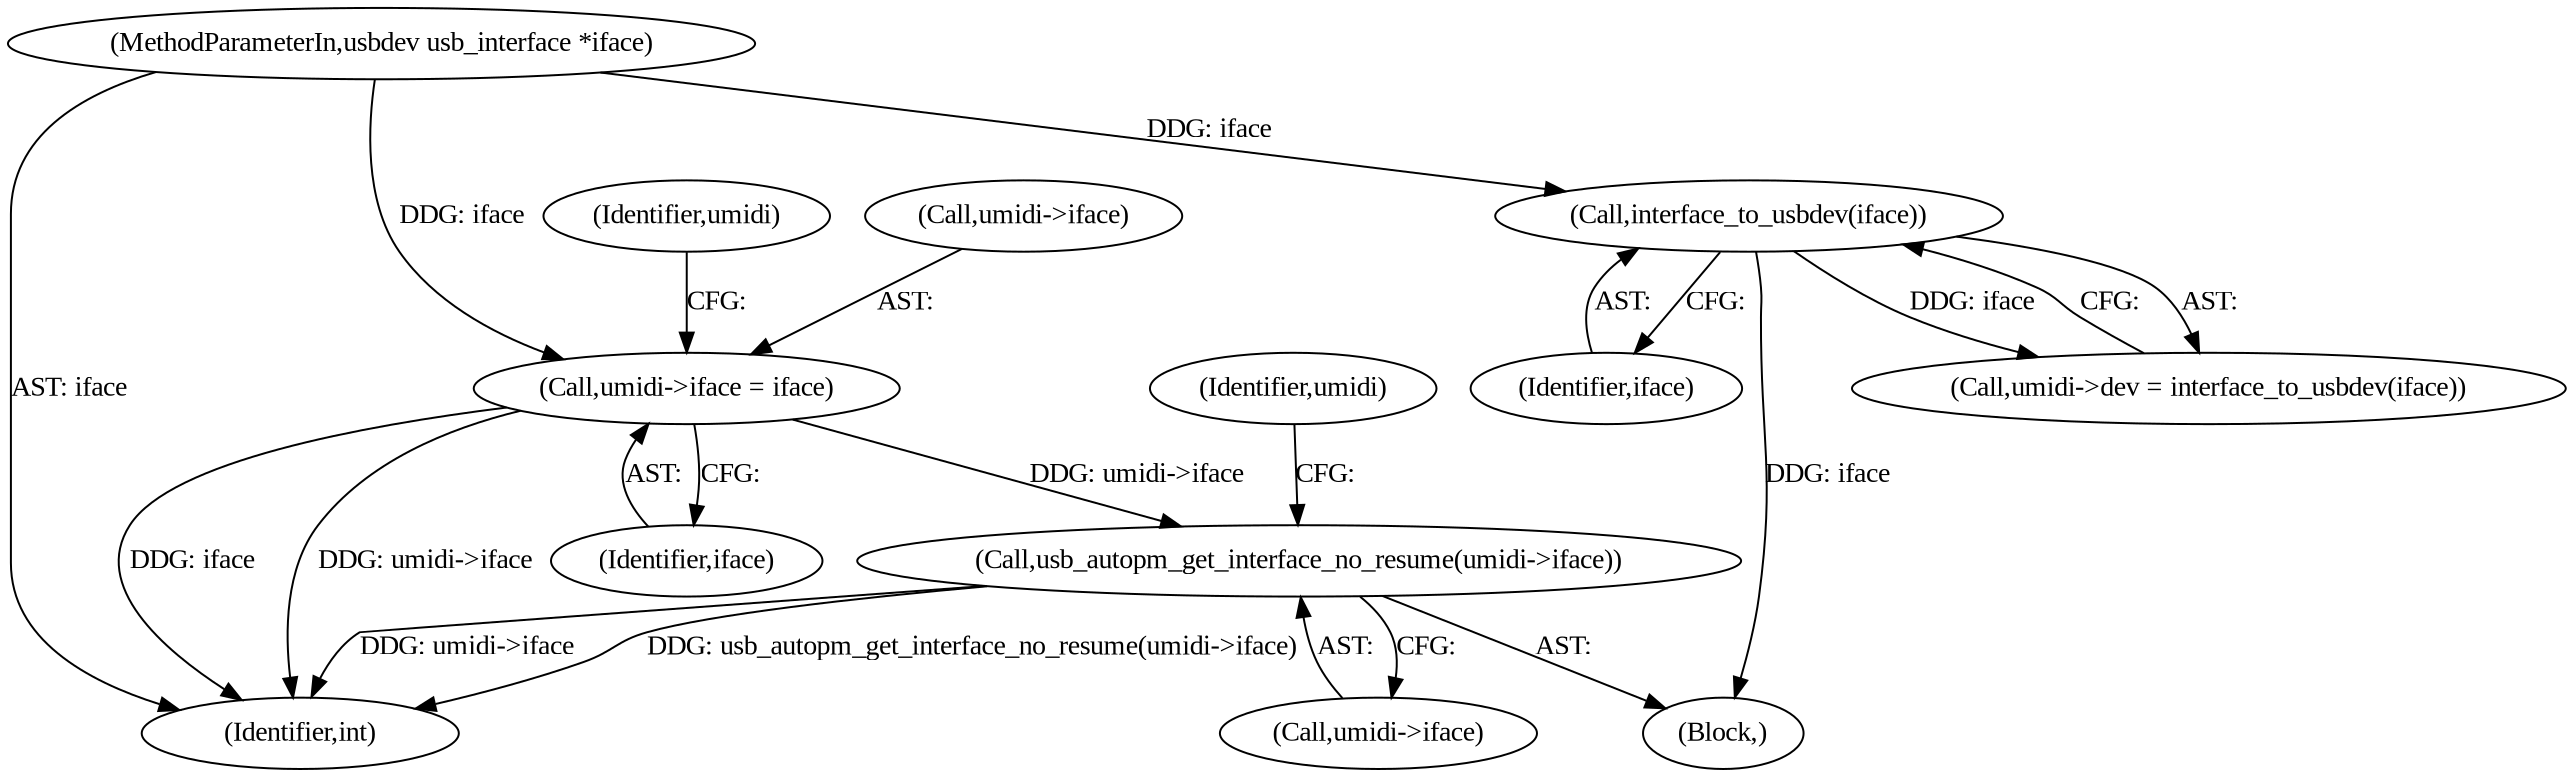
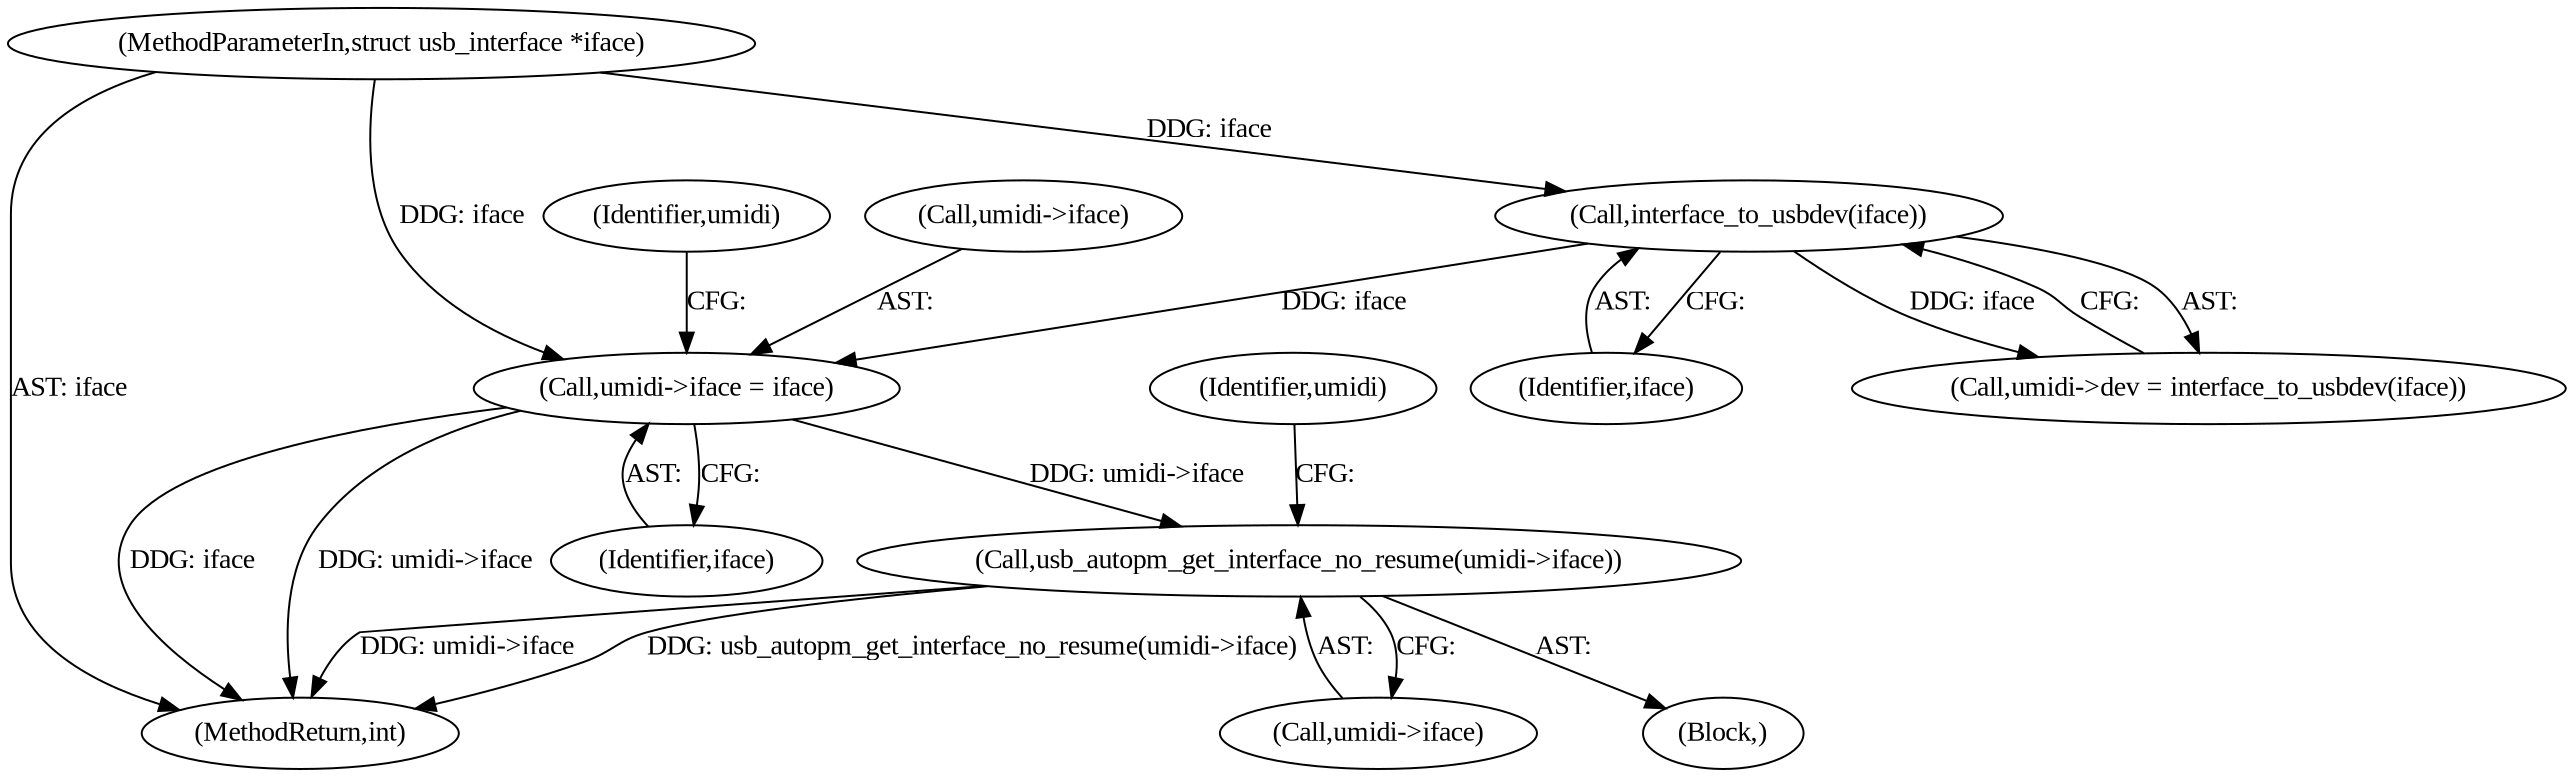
node "(MethodParameterIn,usbdev usb_interface *iface)": label "(MethodParameterIn,usbdev usb_interface *iface)" -> "(MethodParameterIn,struct usb_interface *iface)"
edge "(Call,interface_to_usbdev(iface))" -> "(Block,)": now "(Call,interface_to_usbdev(iface))" -> "(Call,umidi->iface = iface)"
node "(Identifier,int)": label "(Identifier,int)" -> "(MethodReturn,int)"
